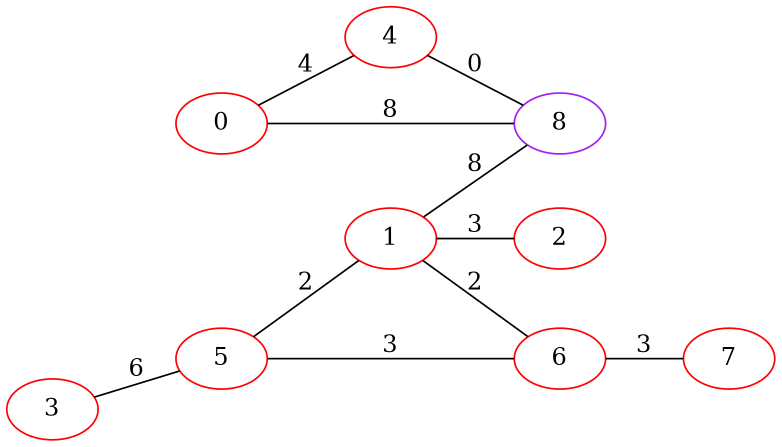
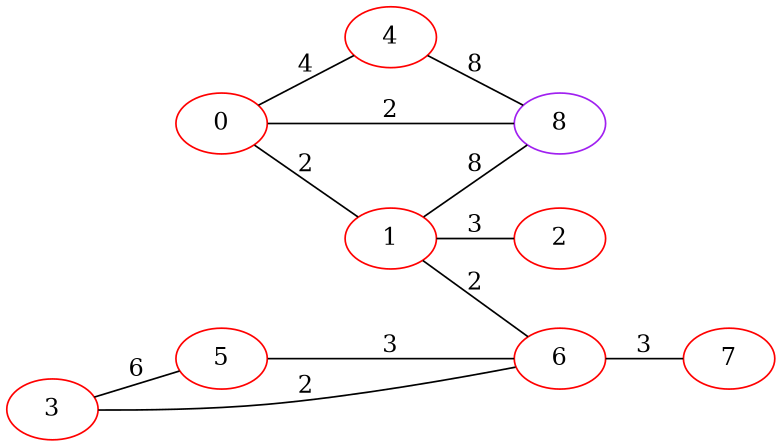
edge "4" -- "8": label "0" -> "8"
edge "0" -- "8": label "8" -> "2"
edge "1" -- "5": now "1" -- "0"
edge "6" -- "3": added, label "2"
